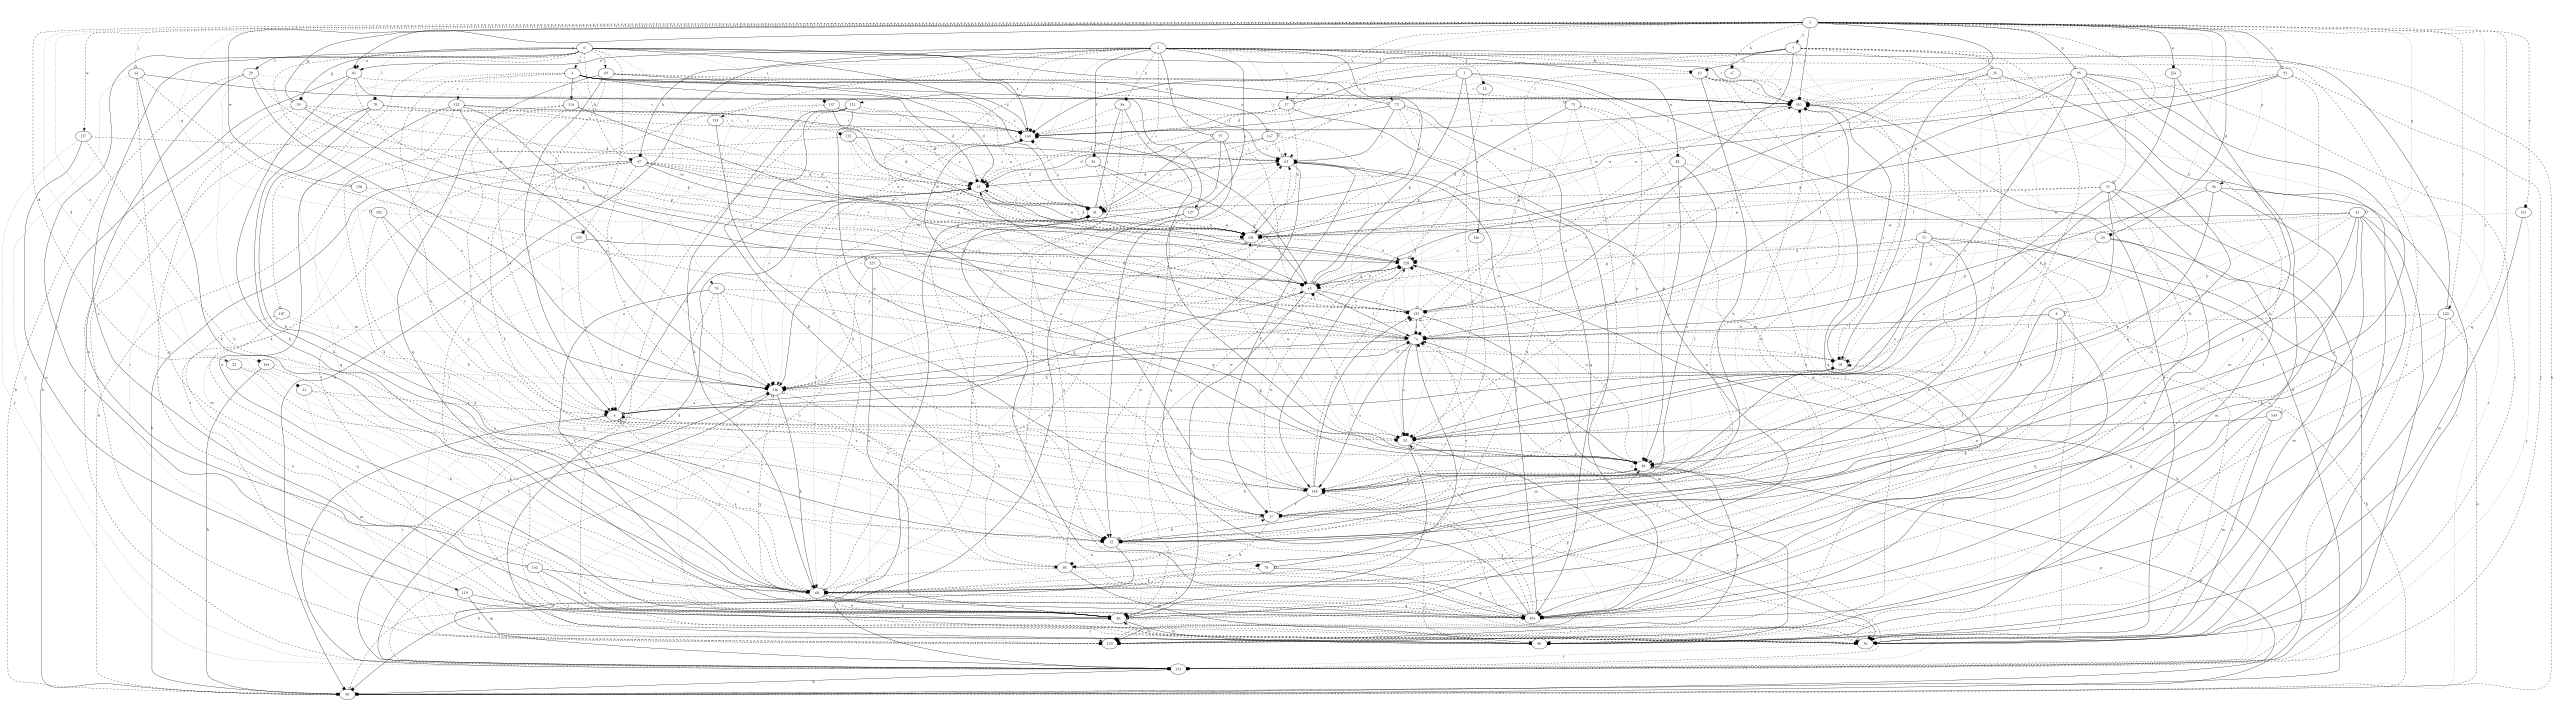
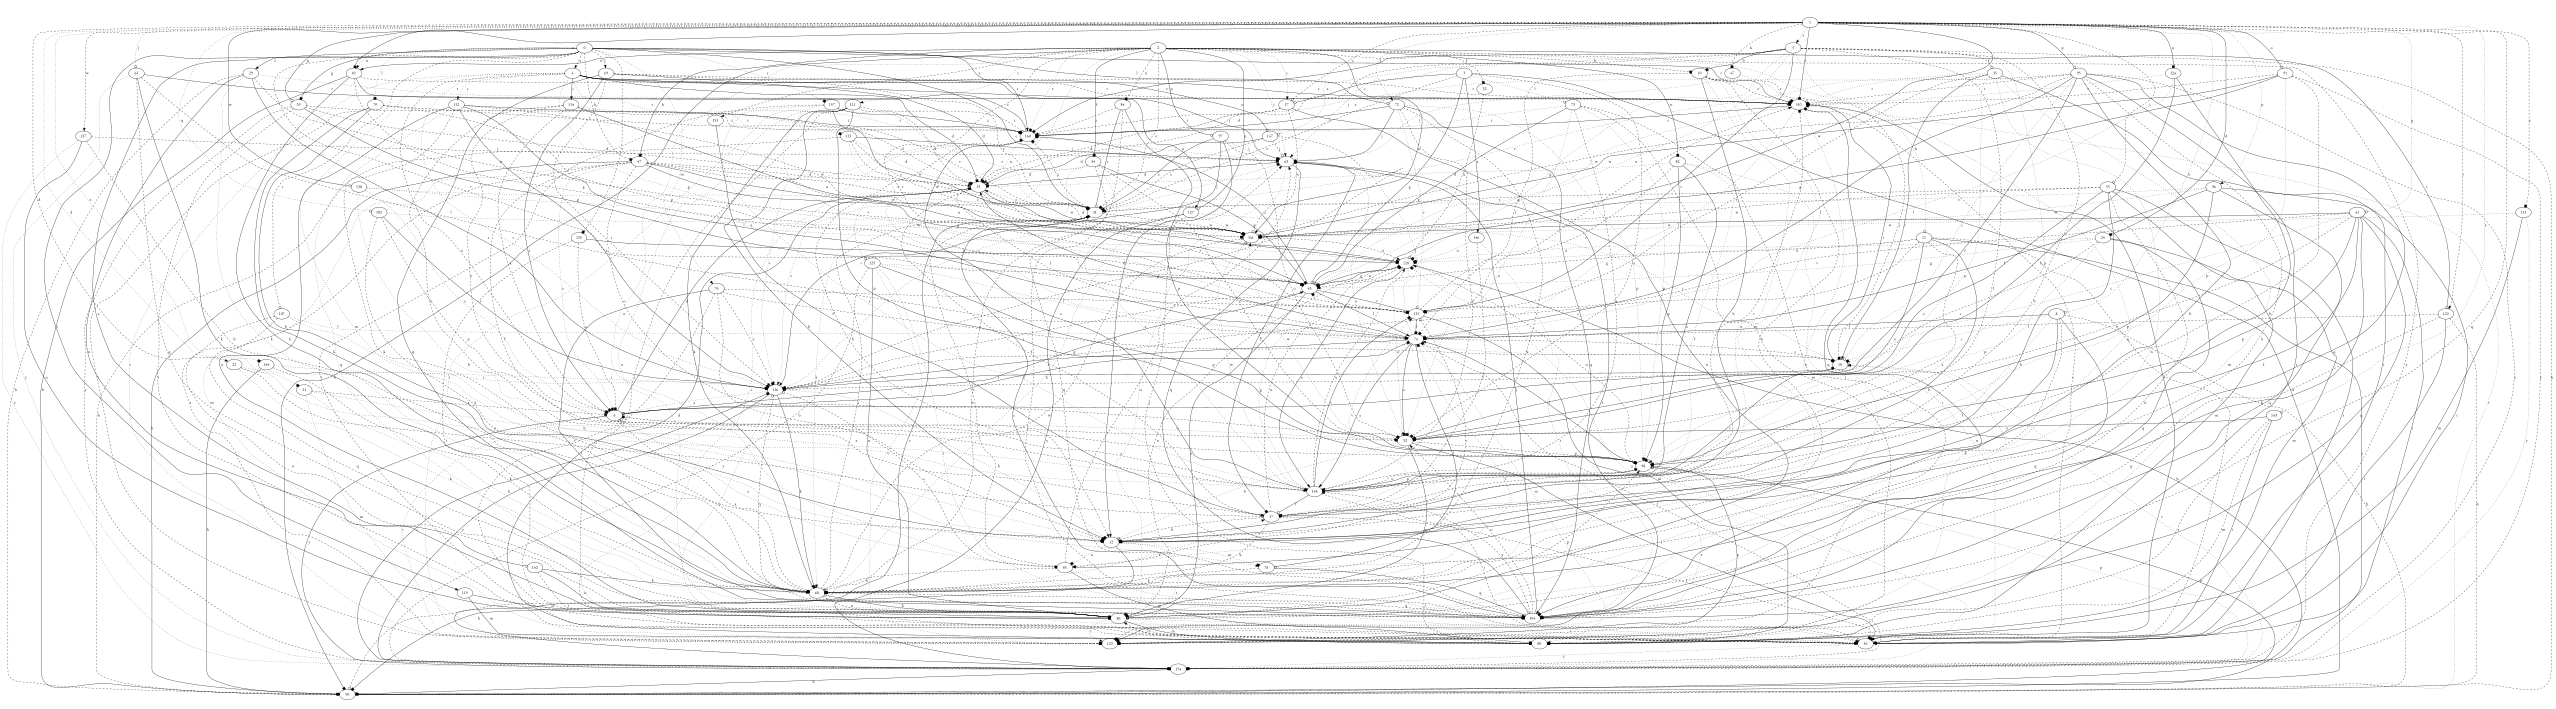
edge "69" -> "6": arrowhead normal -> box
